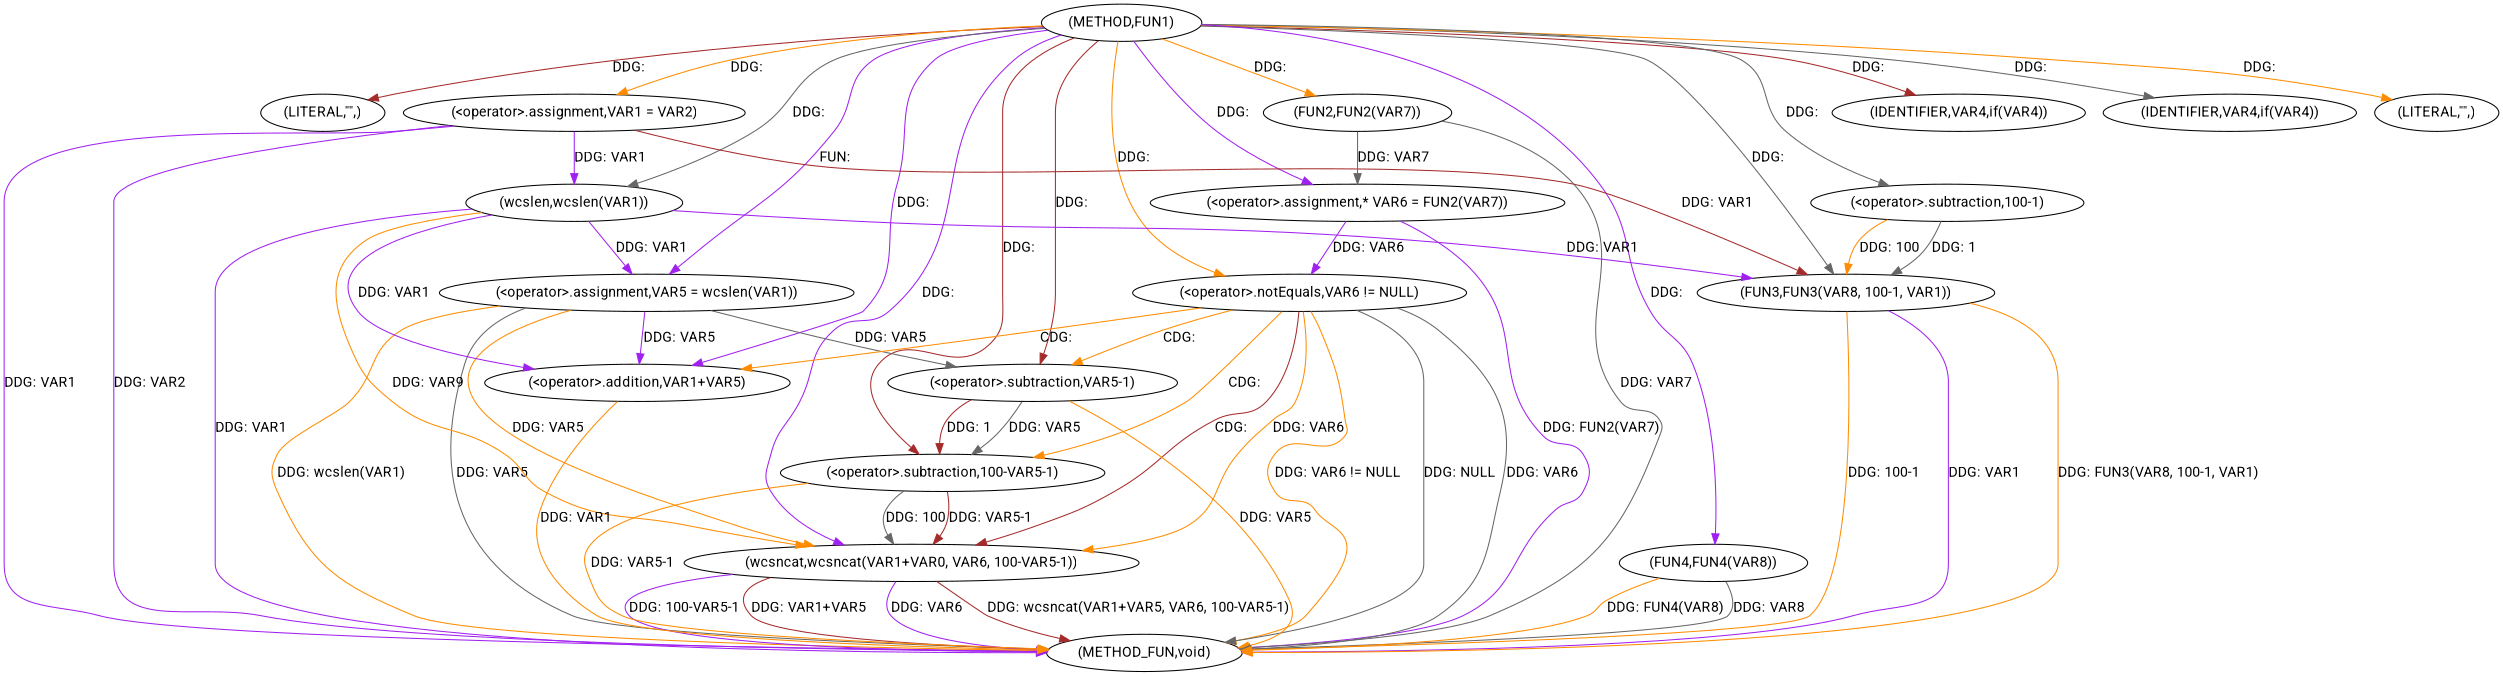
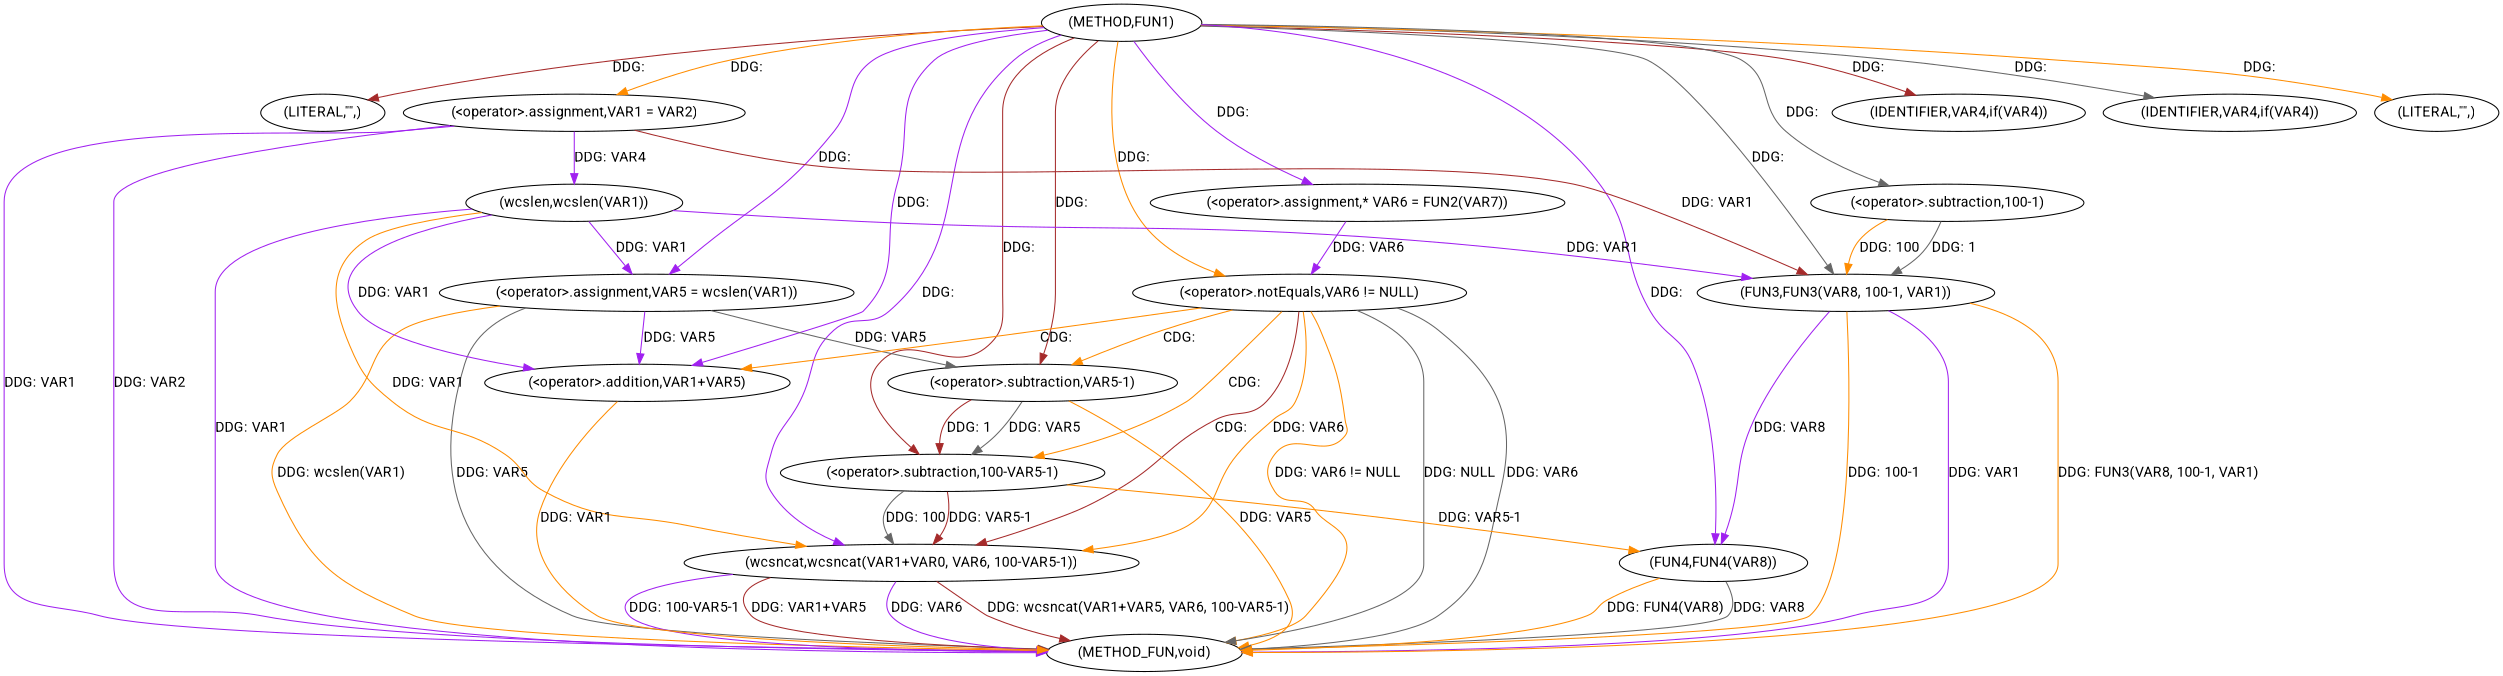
edge "(METHOD,FUN1)" -> "(wcslen,wcslen(VAR1))": removed, label "DDG:"
node "(FUN2,FUN2(VAR7))": removed
edge "(<operator>.assignment,VAR1 = VAR2)" -> "(wcslen,wcslen(VAR1))": label "DDG: VAR1" -> "DDG: VAR4"
edge "(METHOD,FUN1)" -> "(<operator>.assignment,VAR5 = wcslen(VAR1))": label "FUN: " -> "DDG: "
edge "(wcslen,wcslen(VAR1))" -> "(wcsncat,wcsncat(VAR1+VAR0, VAR6, 100-VAR5-1))": label "DDG: VAR9" -> "DDG: VAR1"
edge "(FUN3,FUN3(VAR8, 100-1, VAR1))" -> "(FUN4,FUN4(VAR8))": added, label "DDG: VAR8"
edge "(<operator>.assignment,VAR5 = wcslen(VAR1))" -> "(wcsncat,wcsncat(VAR1+VAR0, VAR6, 100-VAR5-1))": removed, label "DDG: VAR5"
edge "(<operator>.assignment,* VAR6 = FUN2(VAR7))" -> "(METHOD_FUN,void)": removed, label "DDG: FUN2(VAR7)"
edge "(<operator>.subtraction,100-VAR5-1)" -> "(METHOD_FUN,void)": now "(<operator>.subtraction,100-VAR5-1)" -> "(FUN4,FUN4(VAR8))"
